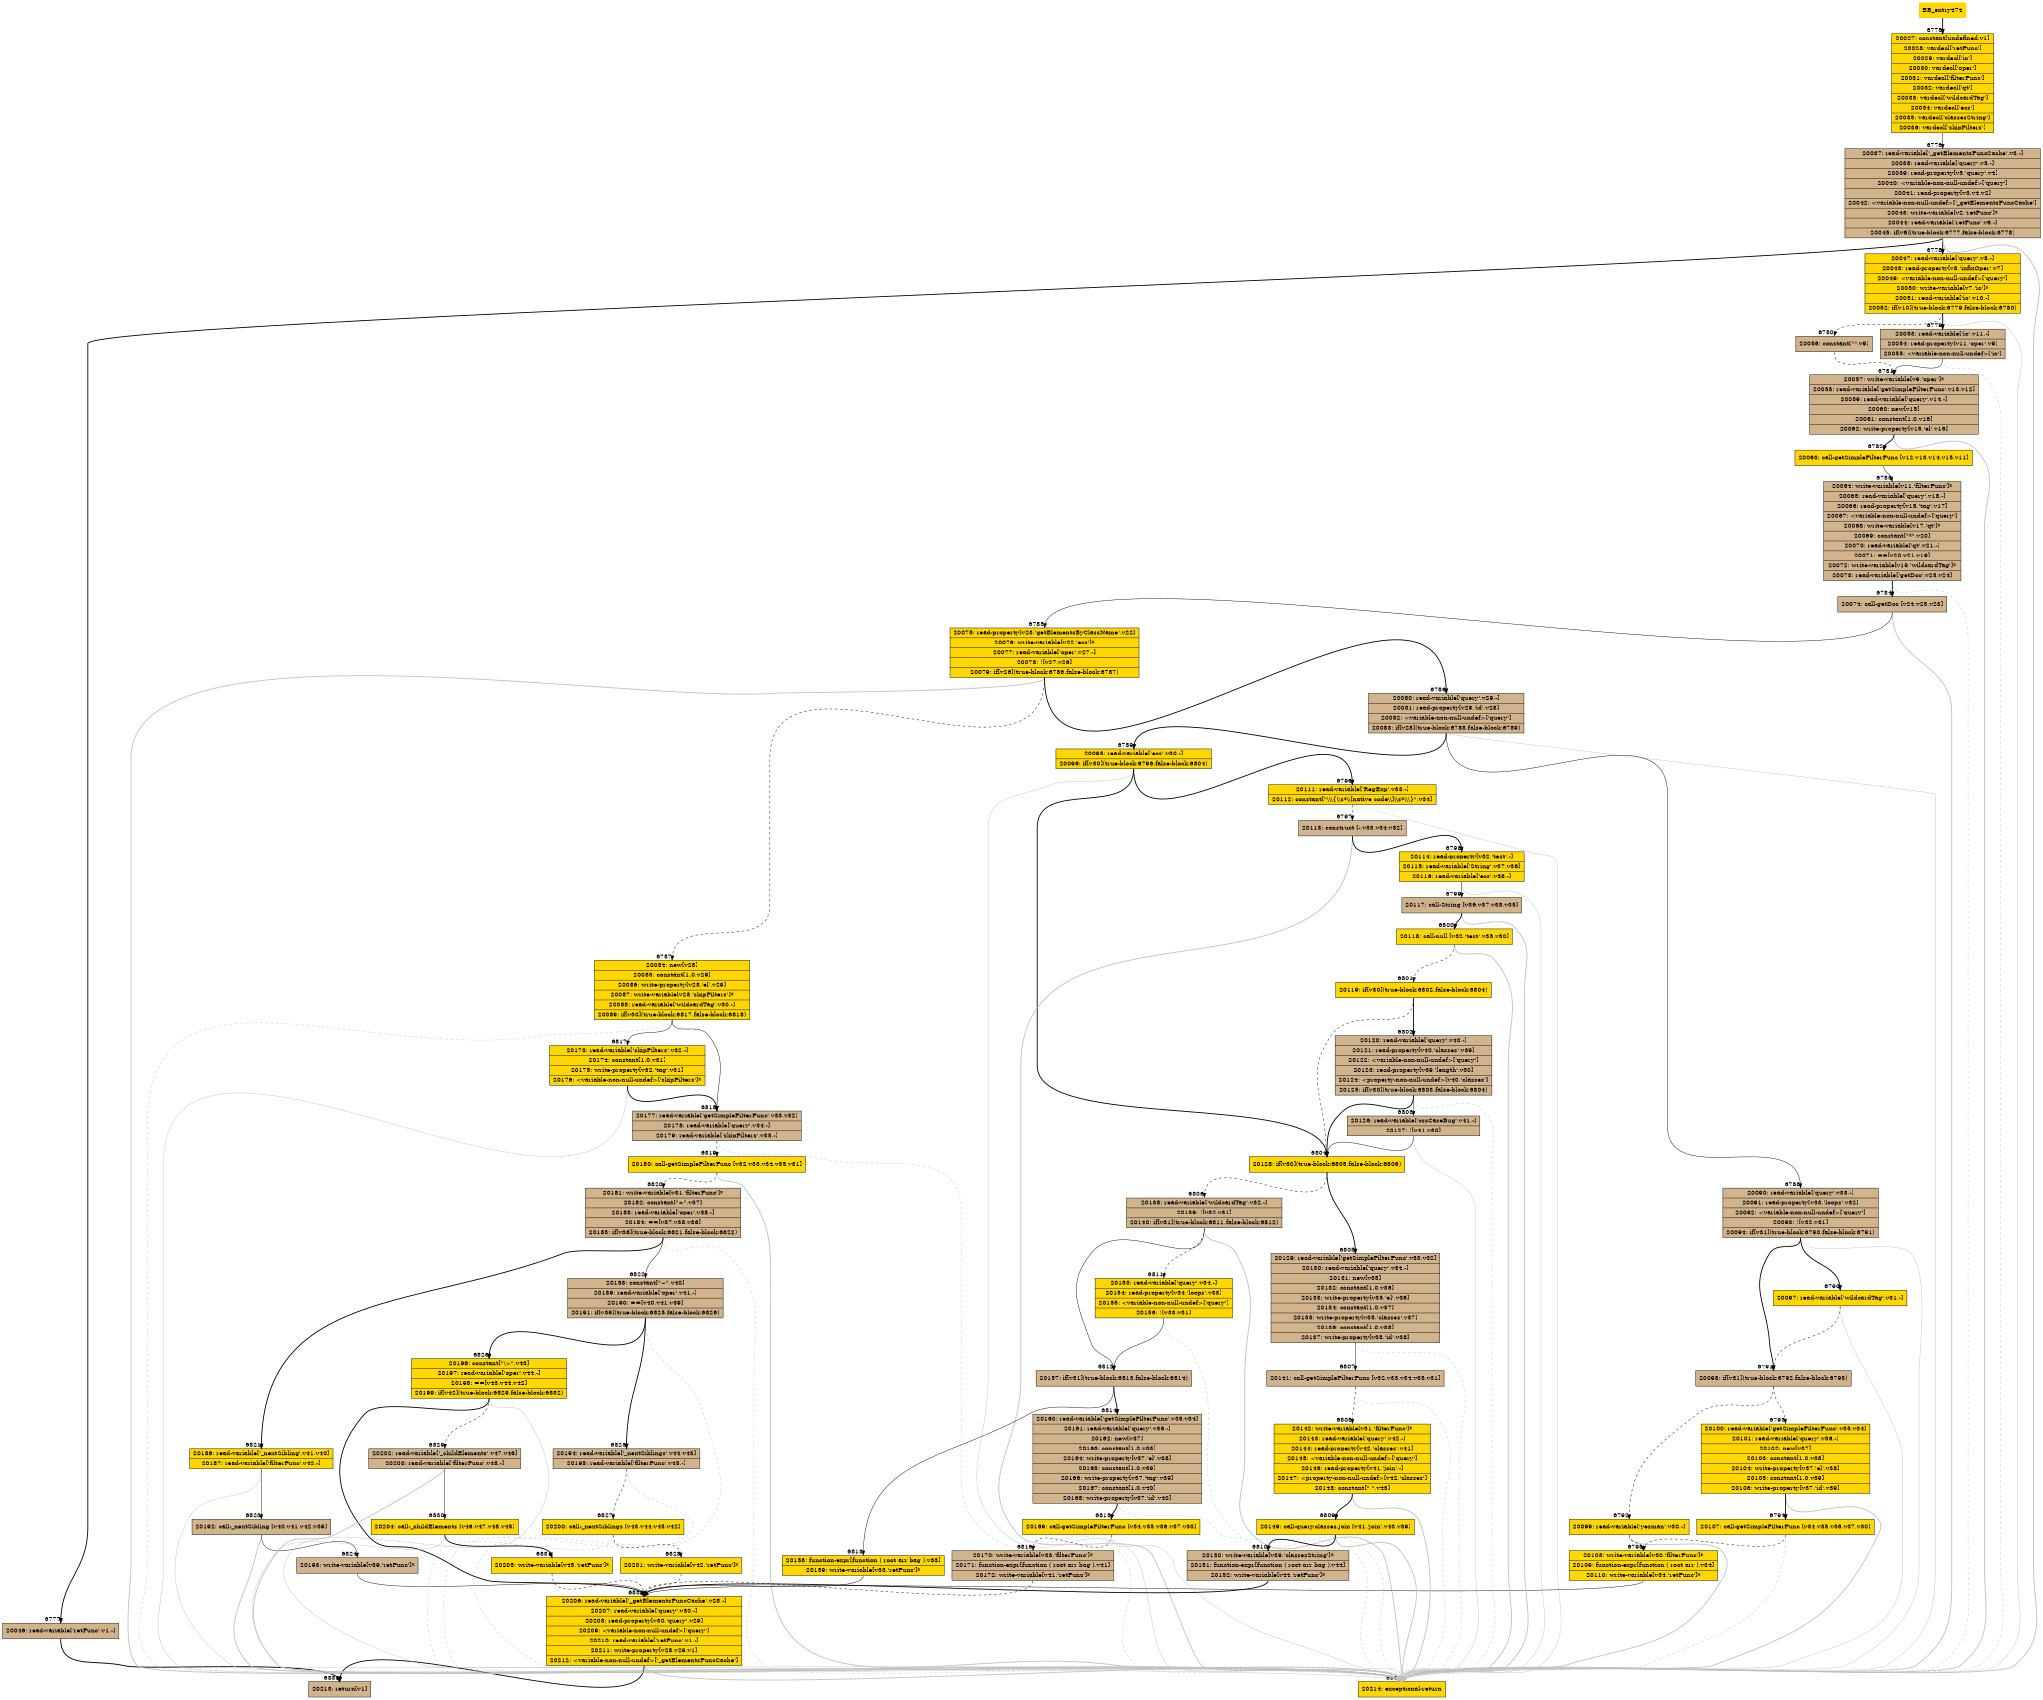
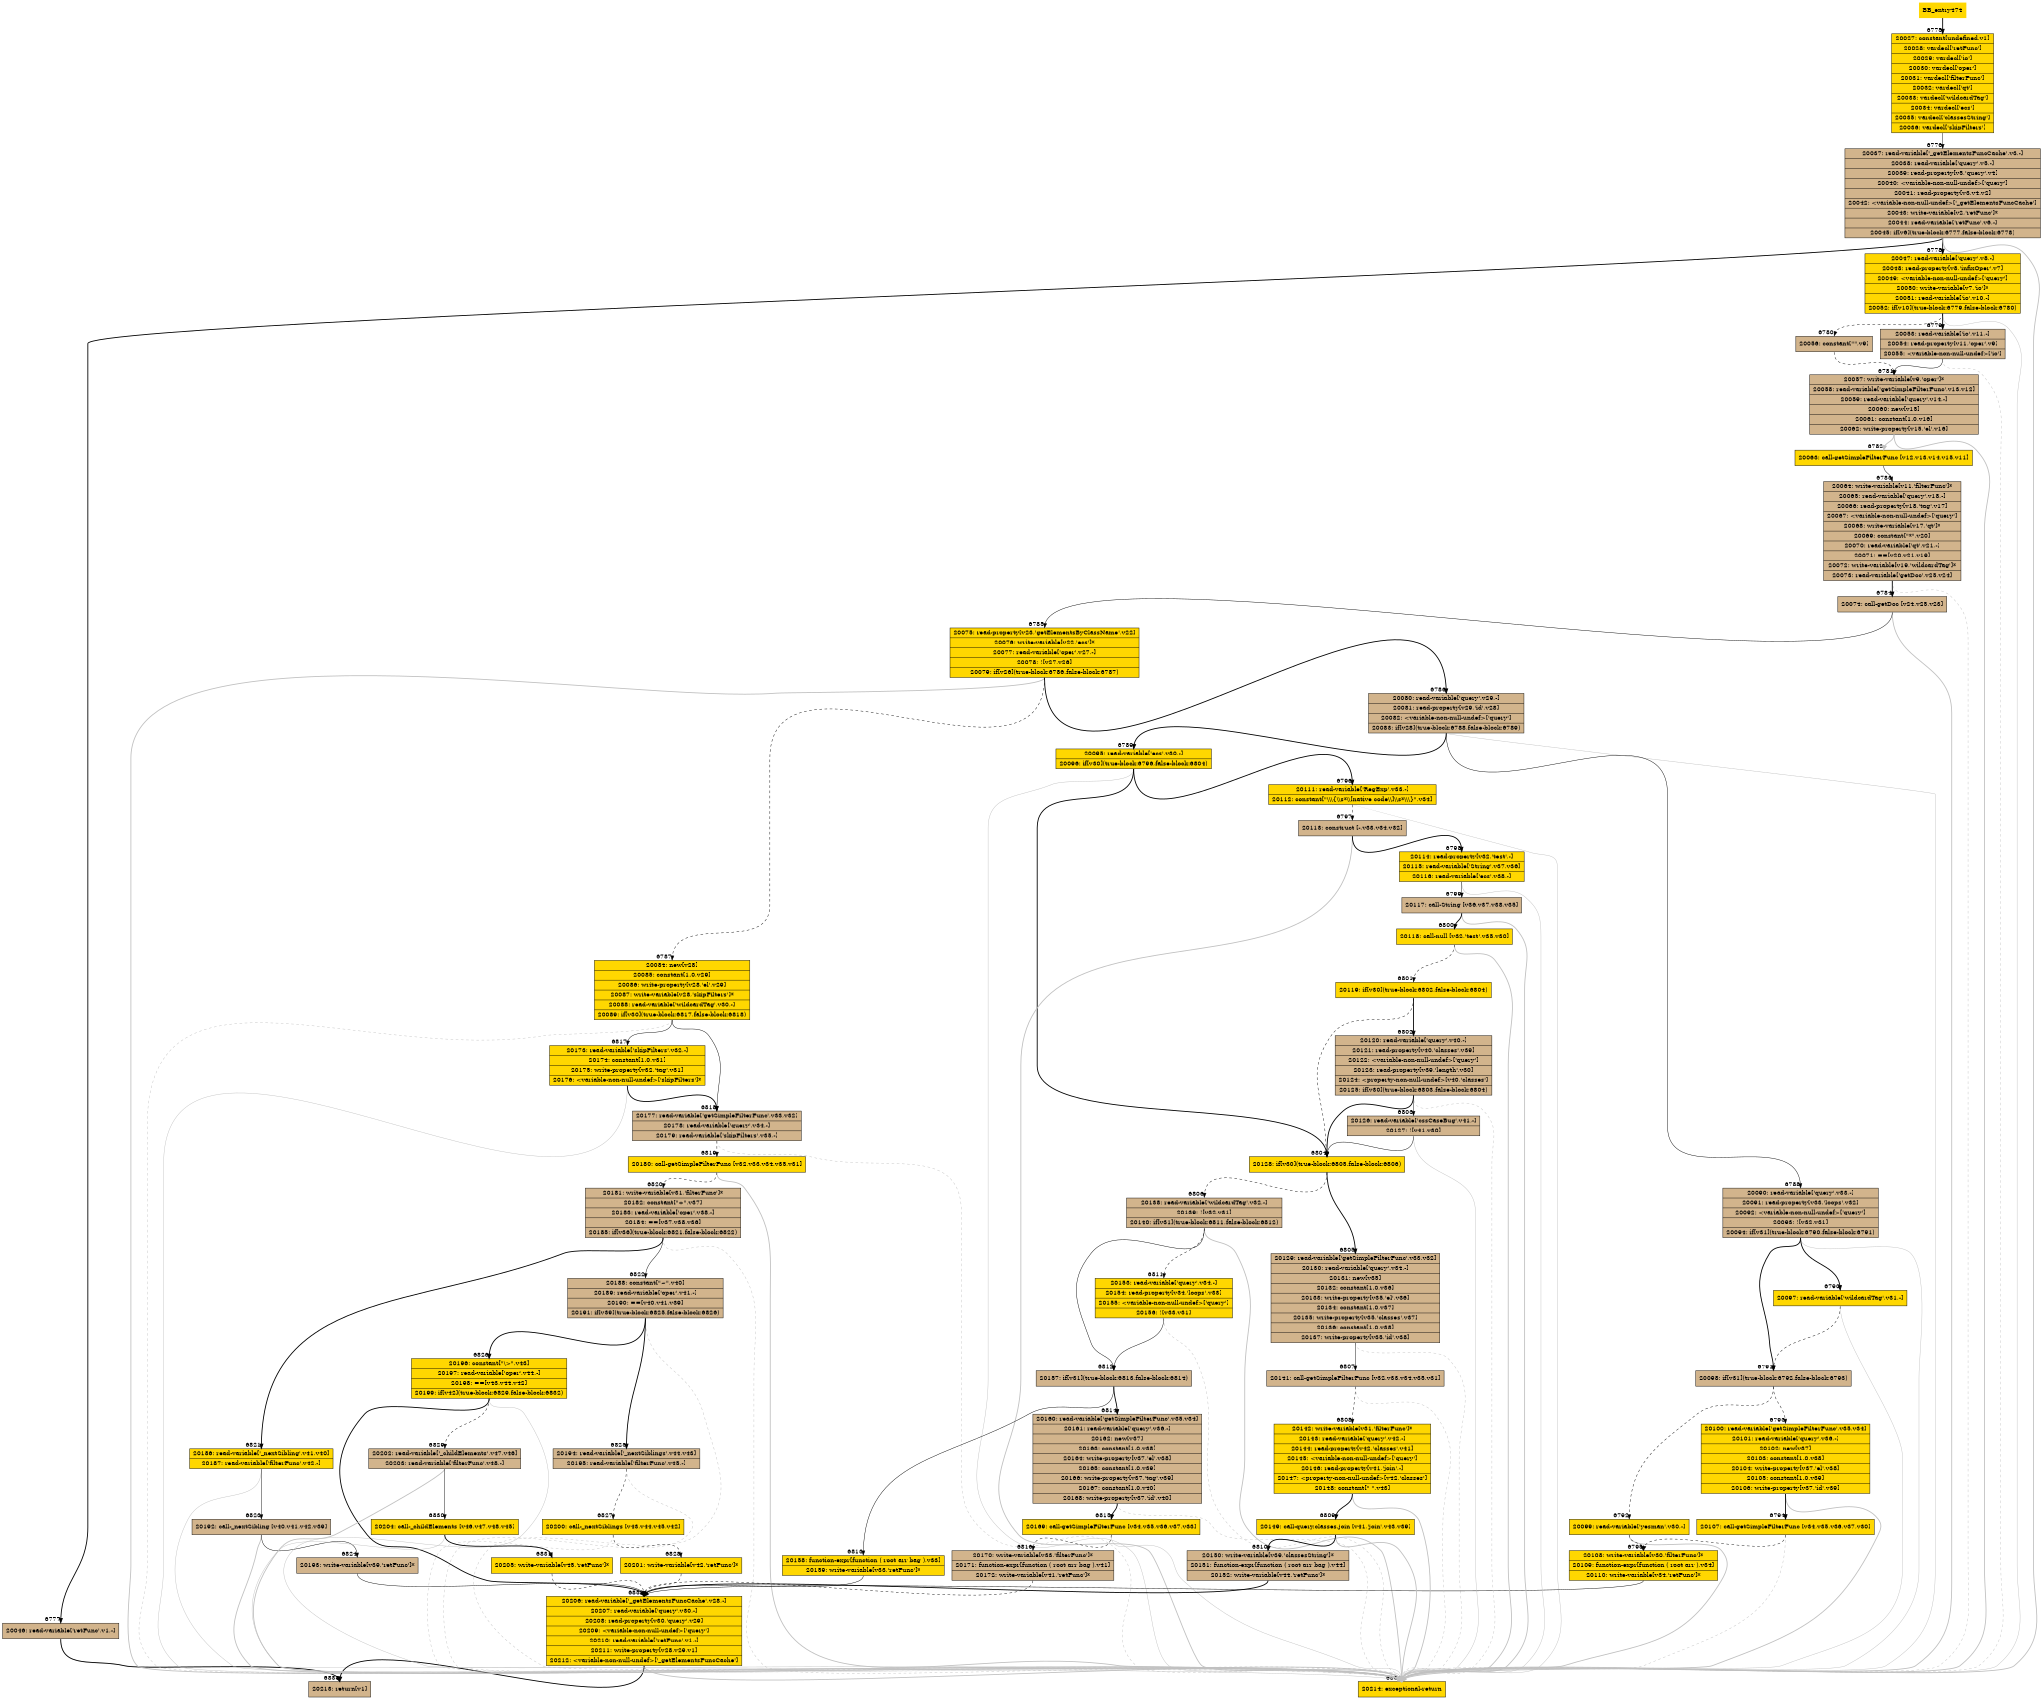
edge "20057: write-variable[v9,'oper']*" -> "20063: call-getSimpleFilterFunc [v12,v13,v14,v15,v11]": color black -> gray
